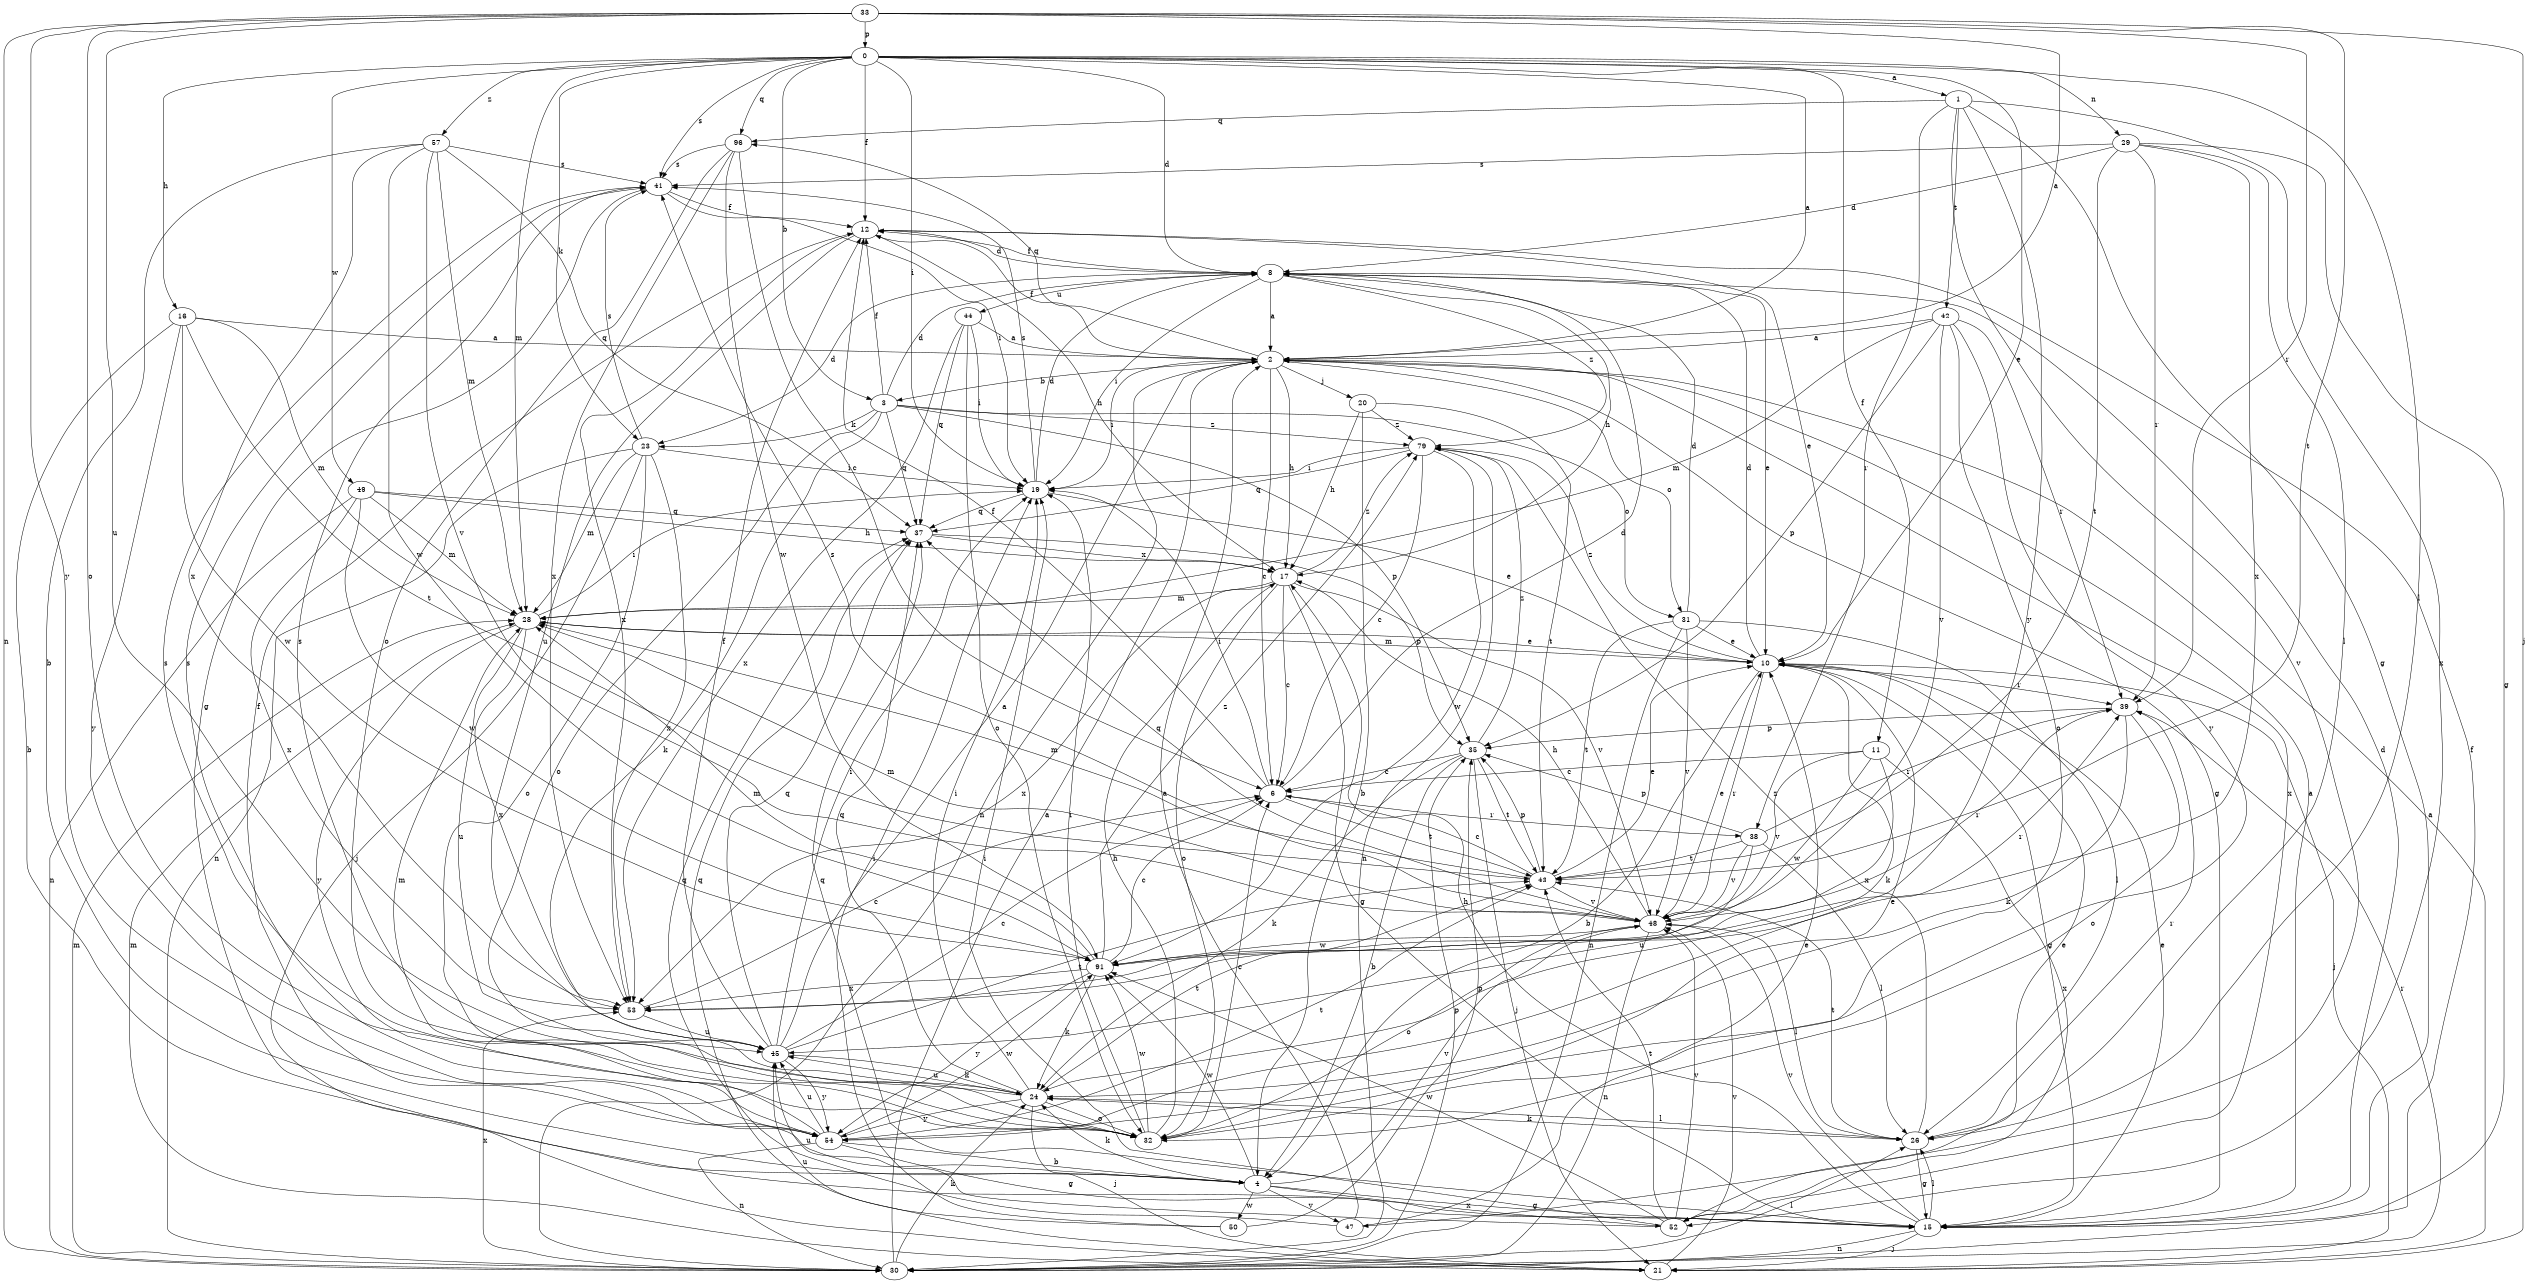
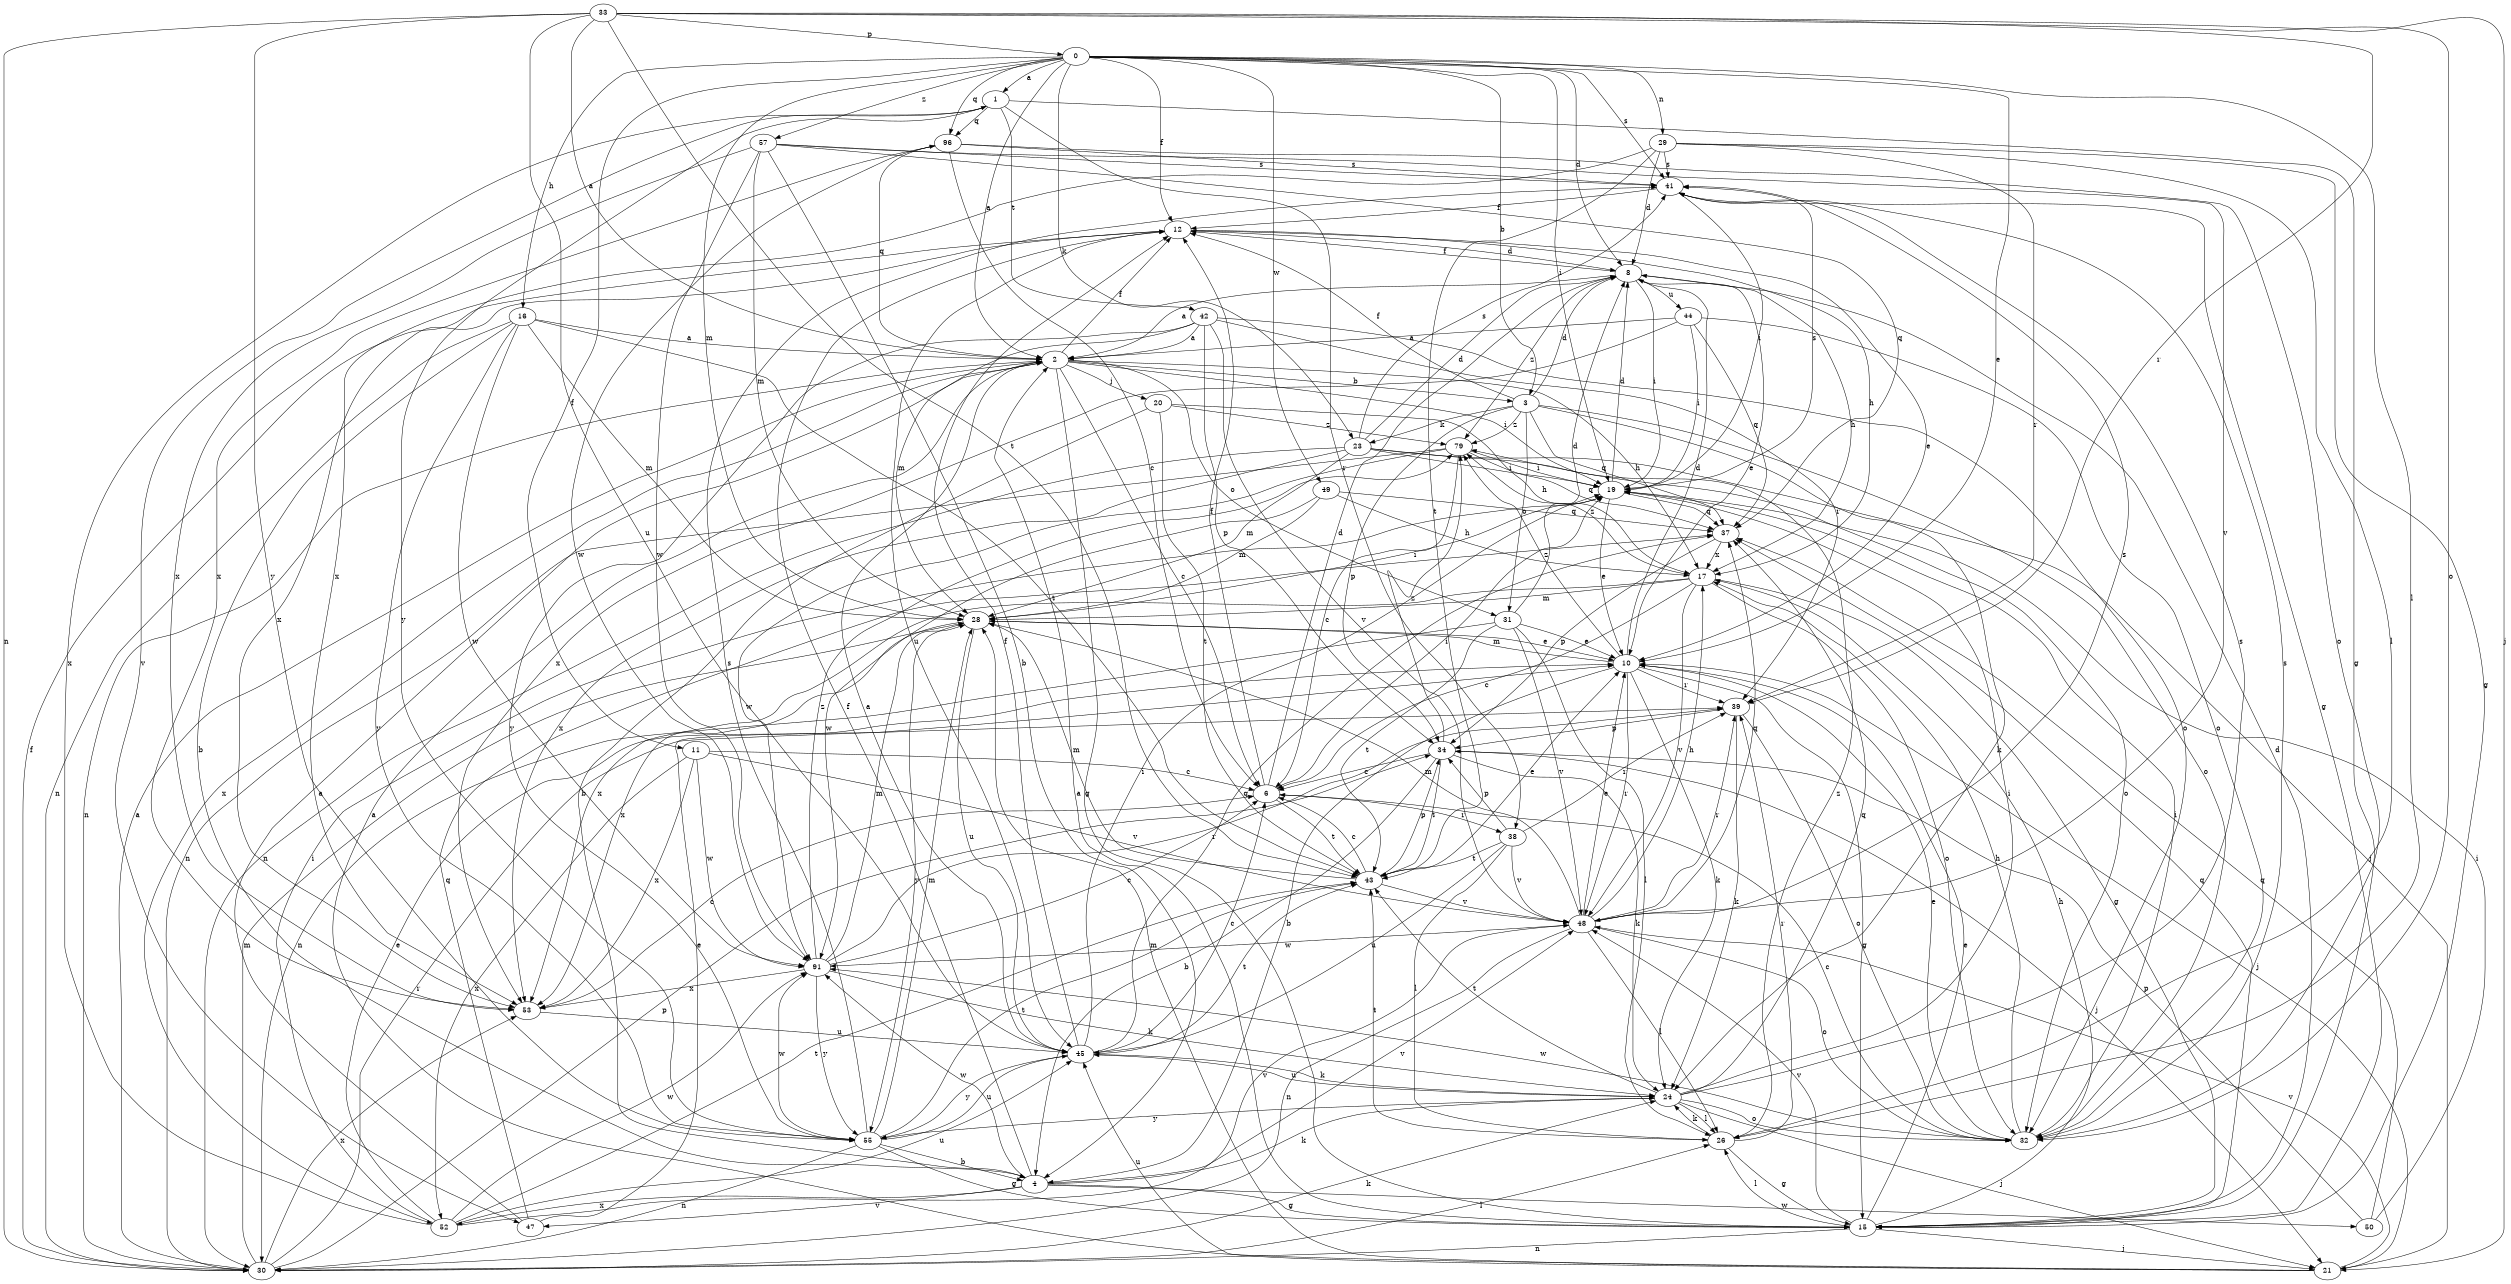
edge "8" -> "23": reversed
node "35": label "35" -> "34"
edge "1" -> "52": reversed
edge "49" -> "53": removed, label "x"
node "54": label "54" -> "55"
edge "49" -> "30": now "16" -> "30"
